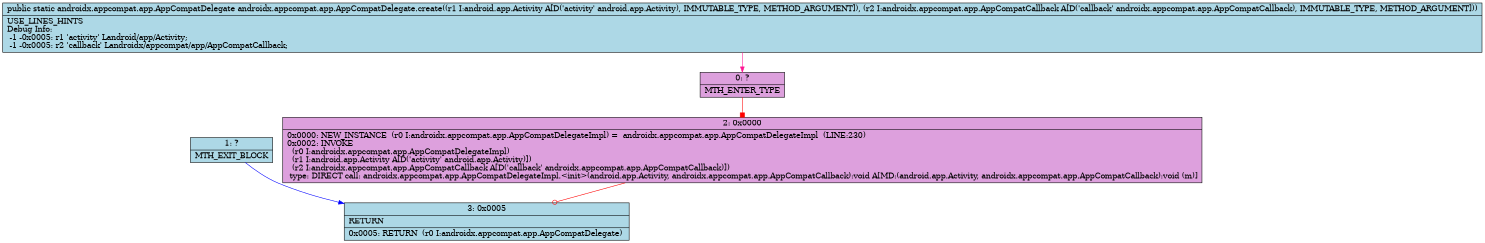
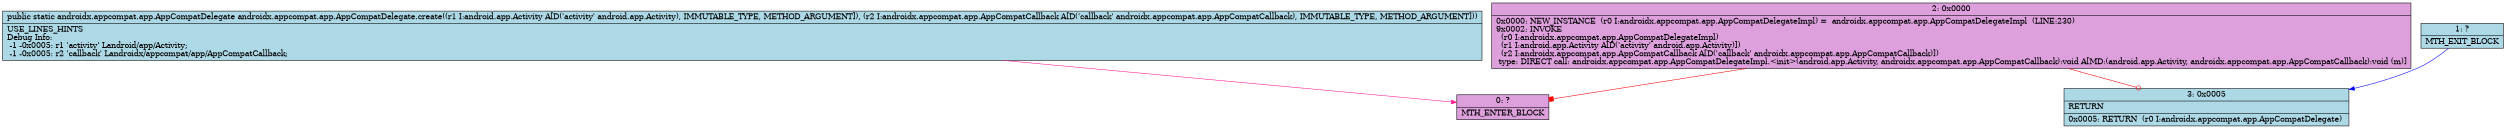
node "0: ?": text "MTH_ENTER_TYPE" -> "MTH_ENTER_BLOCK"
edge "0: ?" -> "2: 0x0000": reversed
node "2: 0x0000": text "0x0002: INVOKE" -> "9x0002: INVOKE"
